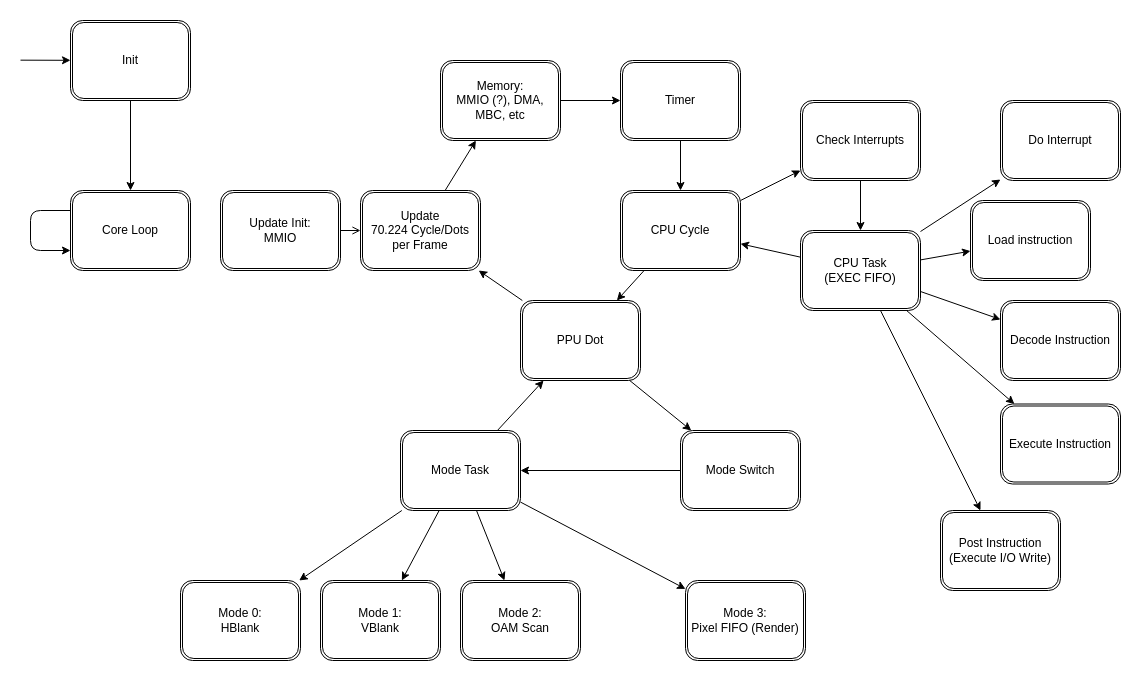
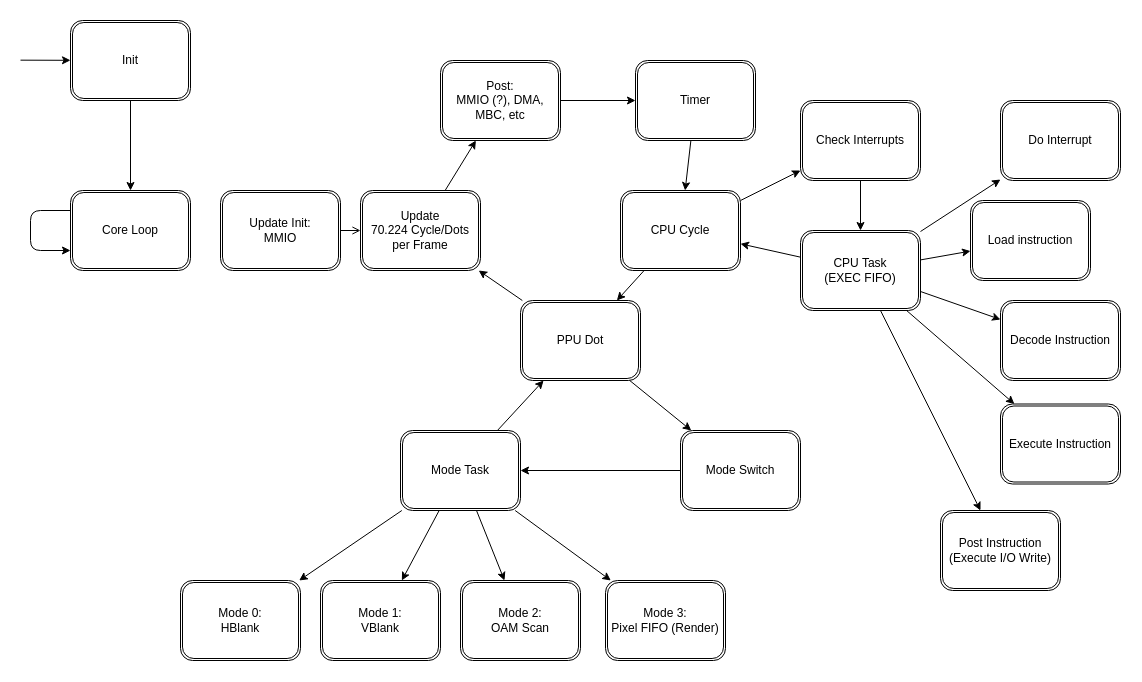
node "Memory: MMIO (?), DMA, MBC, etc": label "Memory: MMIO (?), DMA, MBC, etc" -> "Post: MMIO (?), DMA, MBC, etc"
node "Timer": moved (681, 101) -> (696, 101)
node "Mode 3: Pixel FIFO (Render)": moved (746, 621) -> (666, 621)
